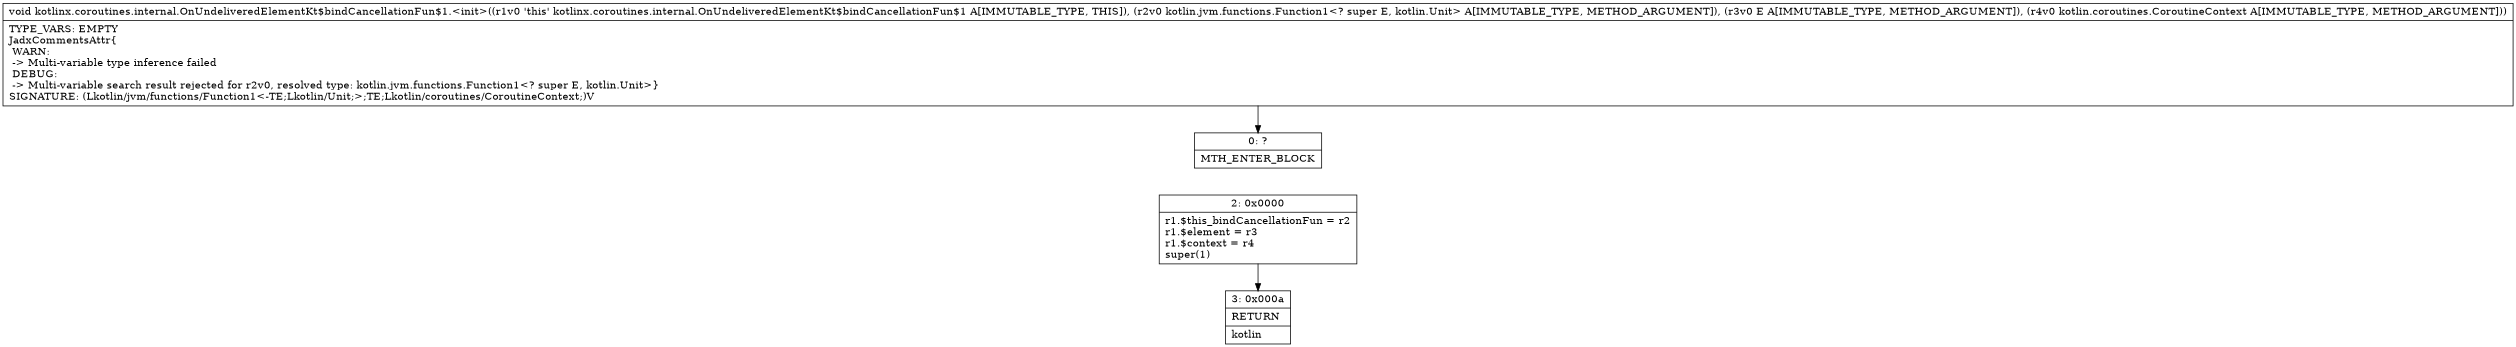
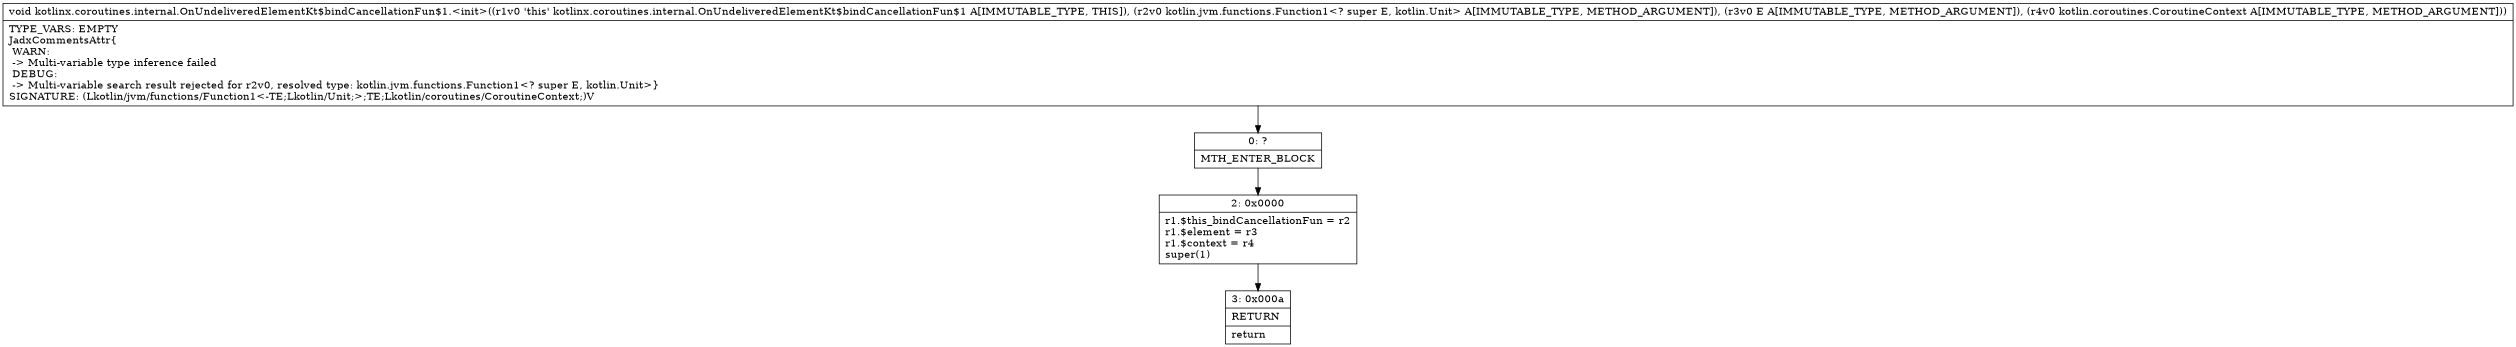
edge "0: ?" -> "2: 0x0000": added
node "3: 0x000a": text "kotlin" -> "return"
